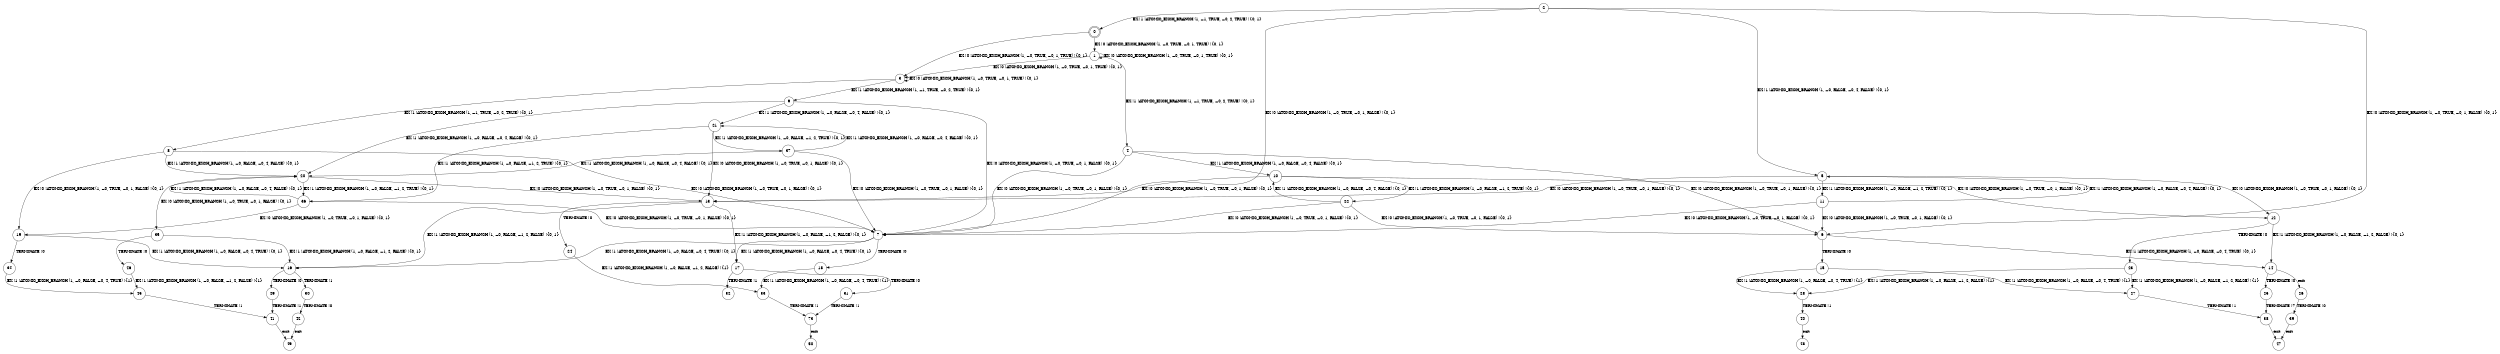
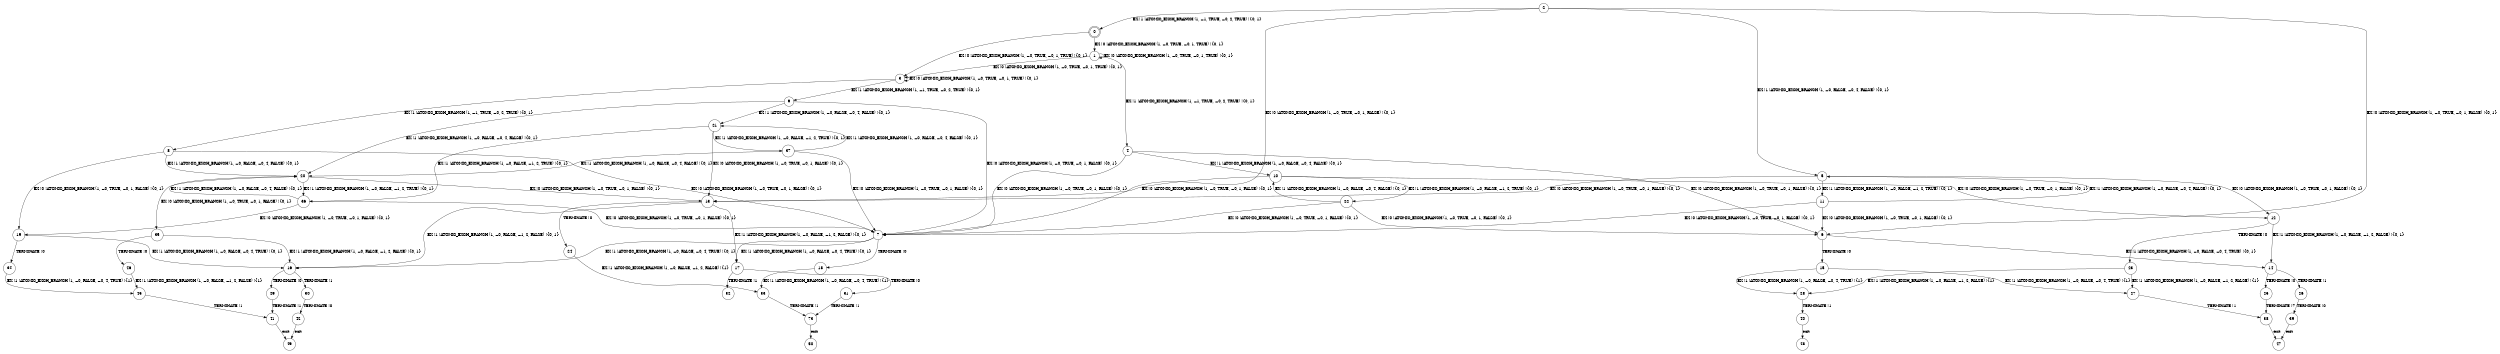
edge "14" -> "26": label "exit" -> "TERMINATE !1"
